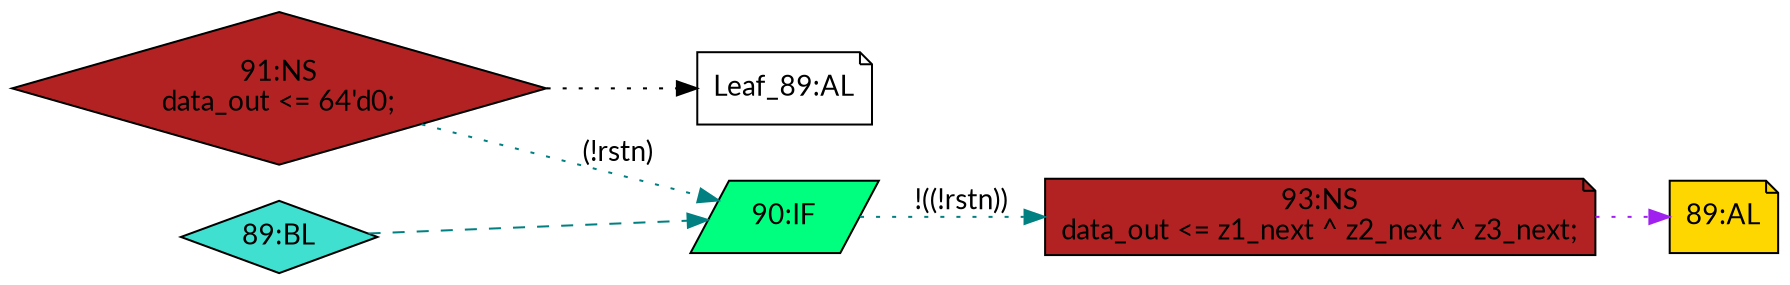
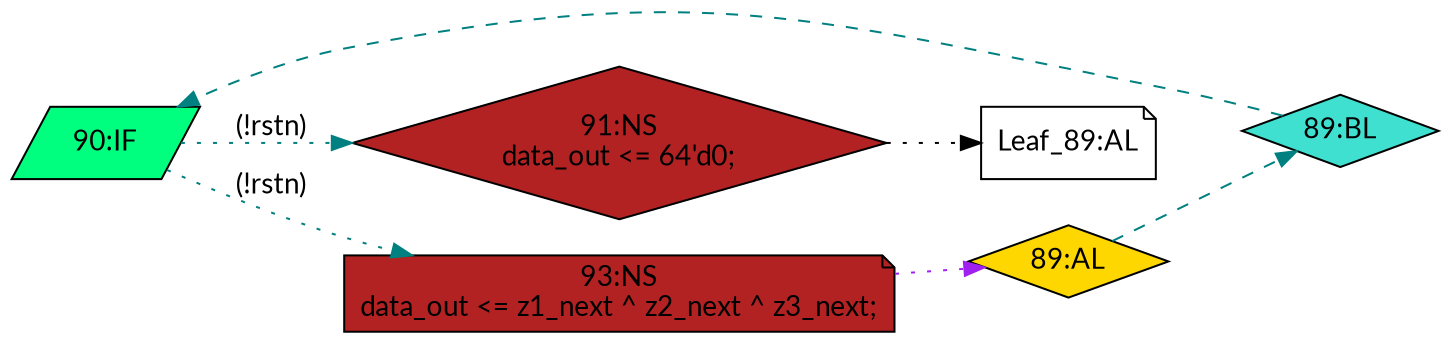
edge "91:NS data_out <= 64'd0;" -> "90:IF": reversed
edge "89:AL" -> "89:BL": added
edge "90:IF" -> "93:NS data_out <= z1_next ^ z2_next ^ z3_next;": label "!((!rstn))" -> "(!rstn)"
node "89:AL": shape note -> diamond
